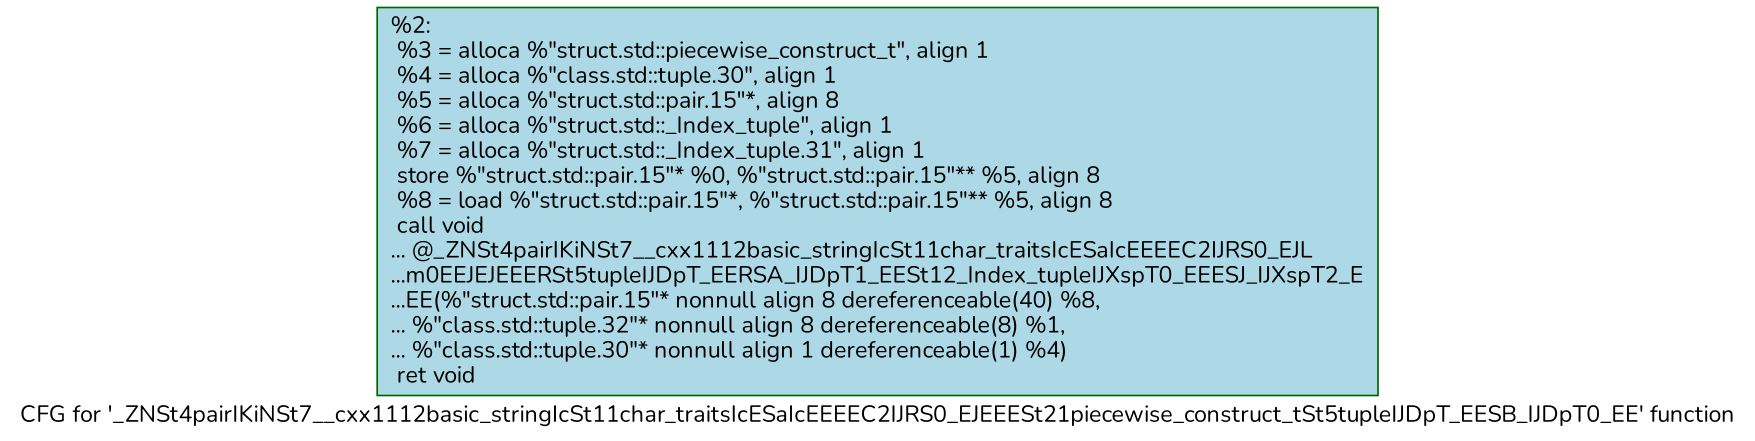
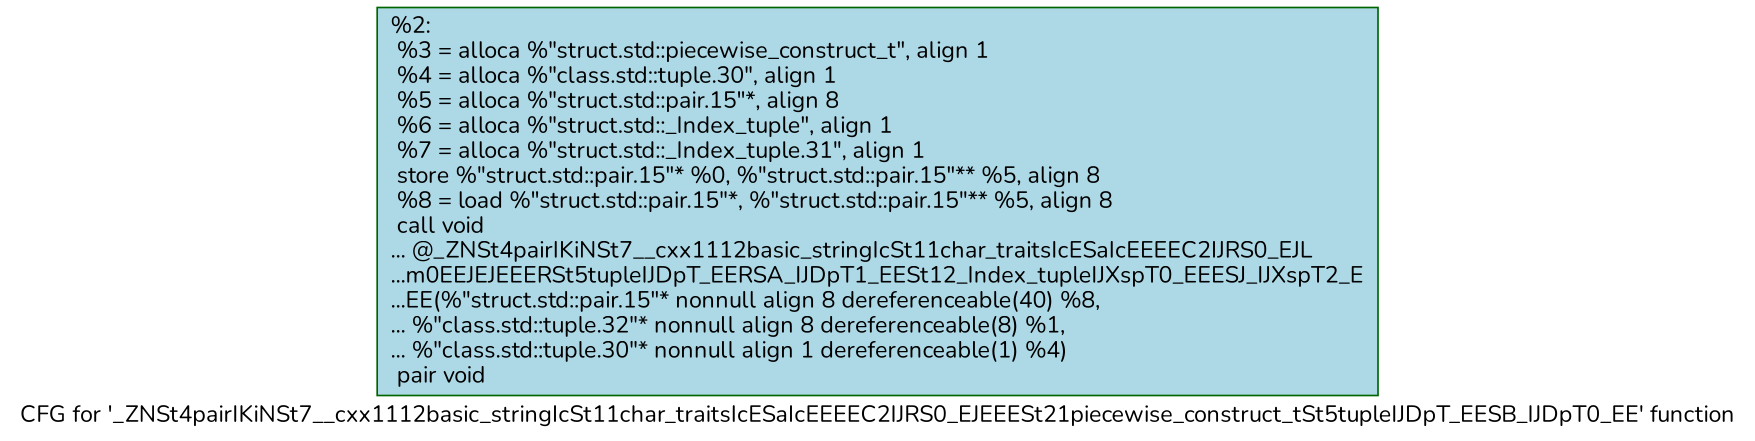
node "%2:": text "ret void" -> "pair void"
